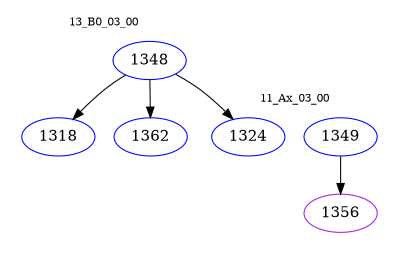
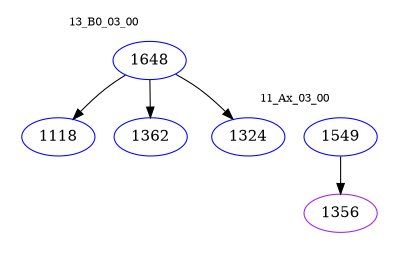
node "1348": label "1348" -> "1648"
node "1318": label "1318" -> "1118"
node "1349": label "1349" -> "1549"
